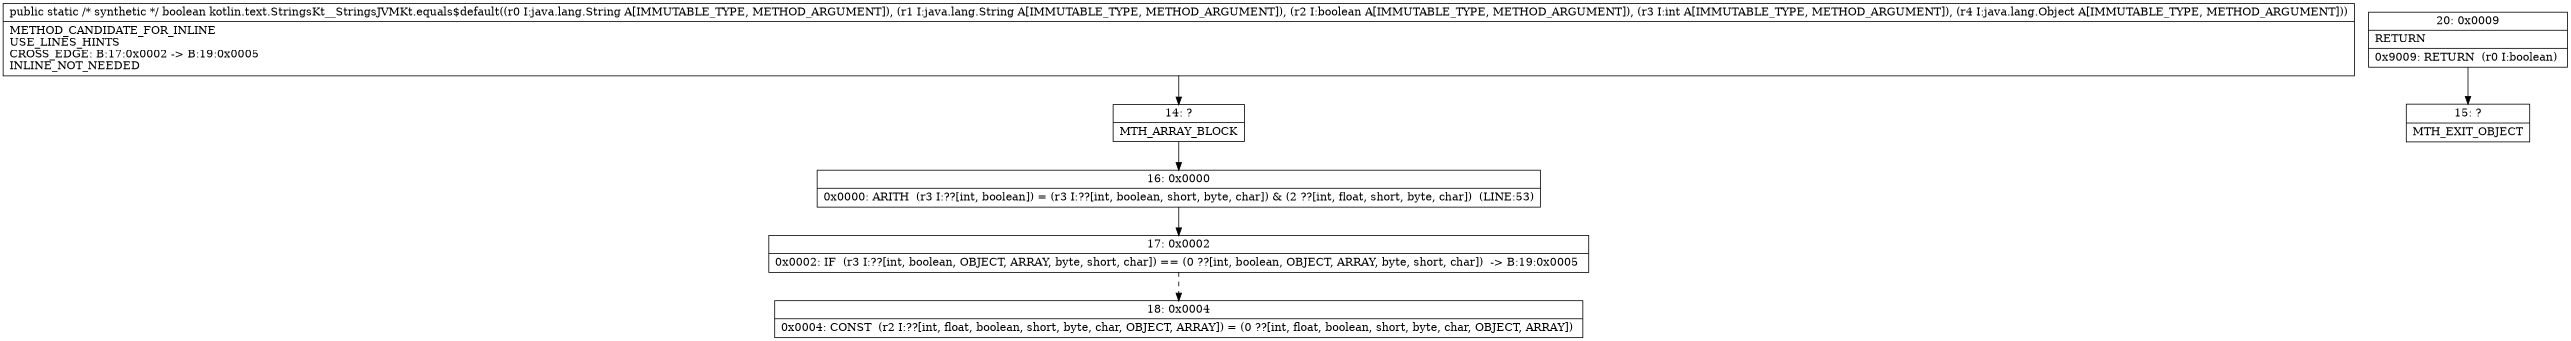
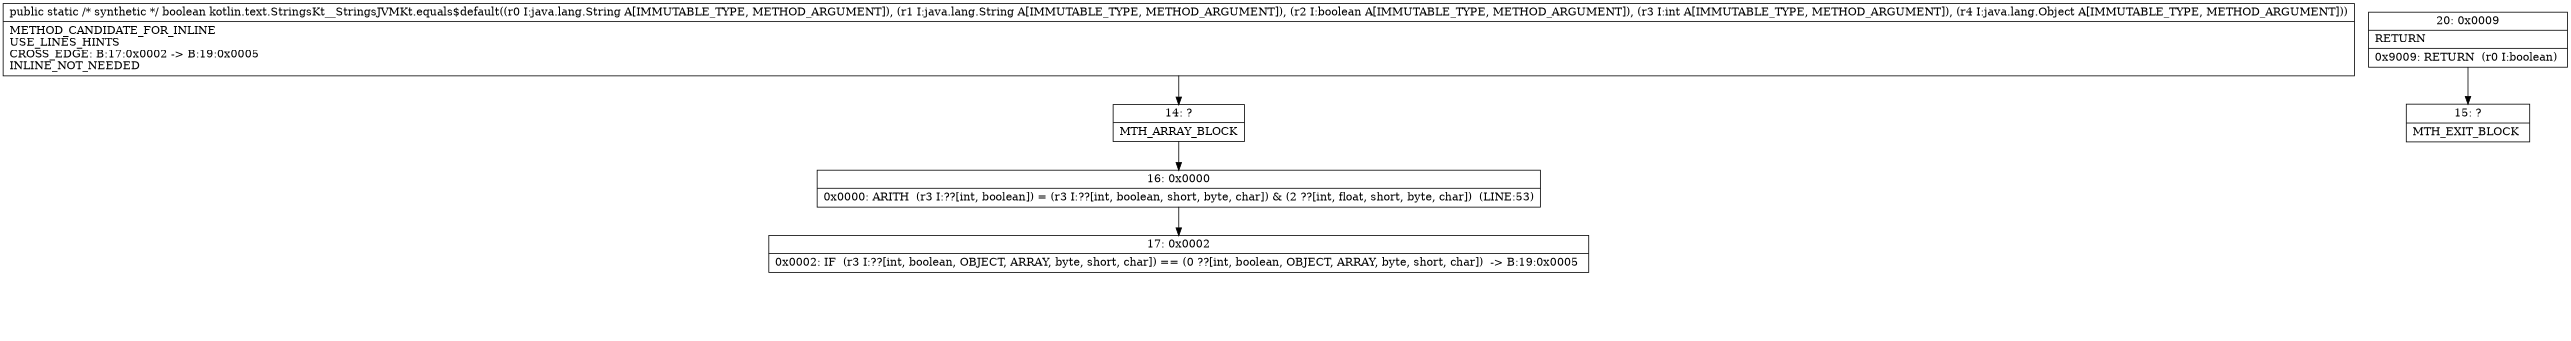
node "15: ?": text "MTH_EXIT_OBJECT" -> "MTH_EXIT_BLOCK"
node "18: 0x0004": removed
